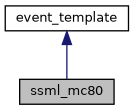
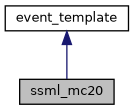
node "ssml_mc80": label "ssml_mc80" -> "ssml_mc20"
